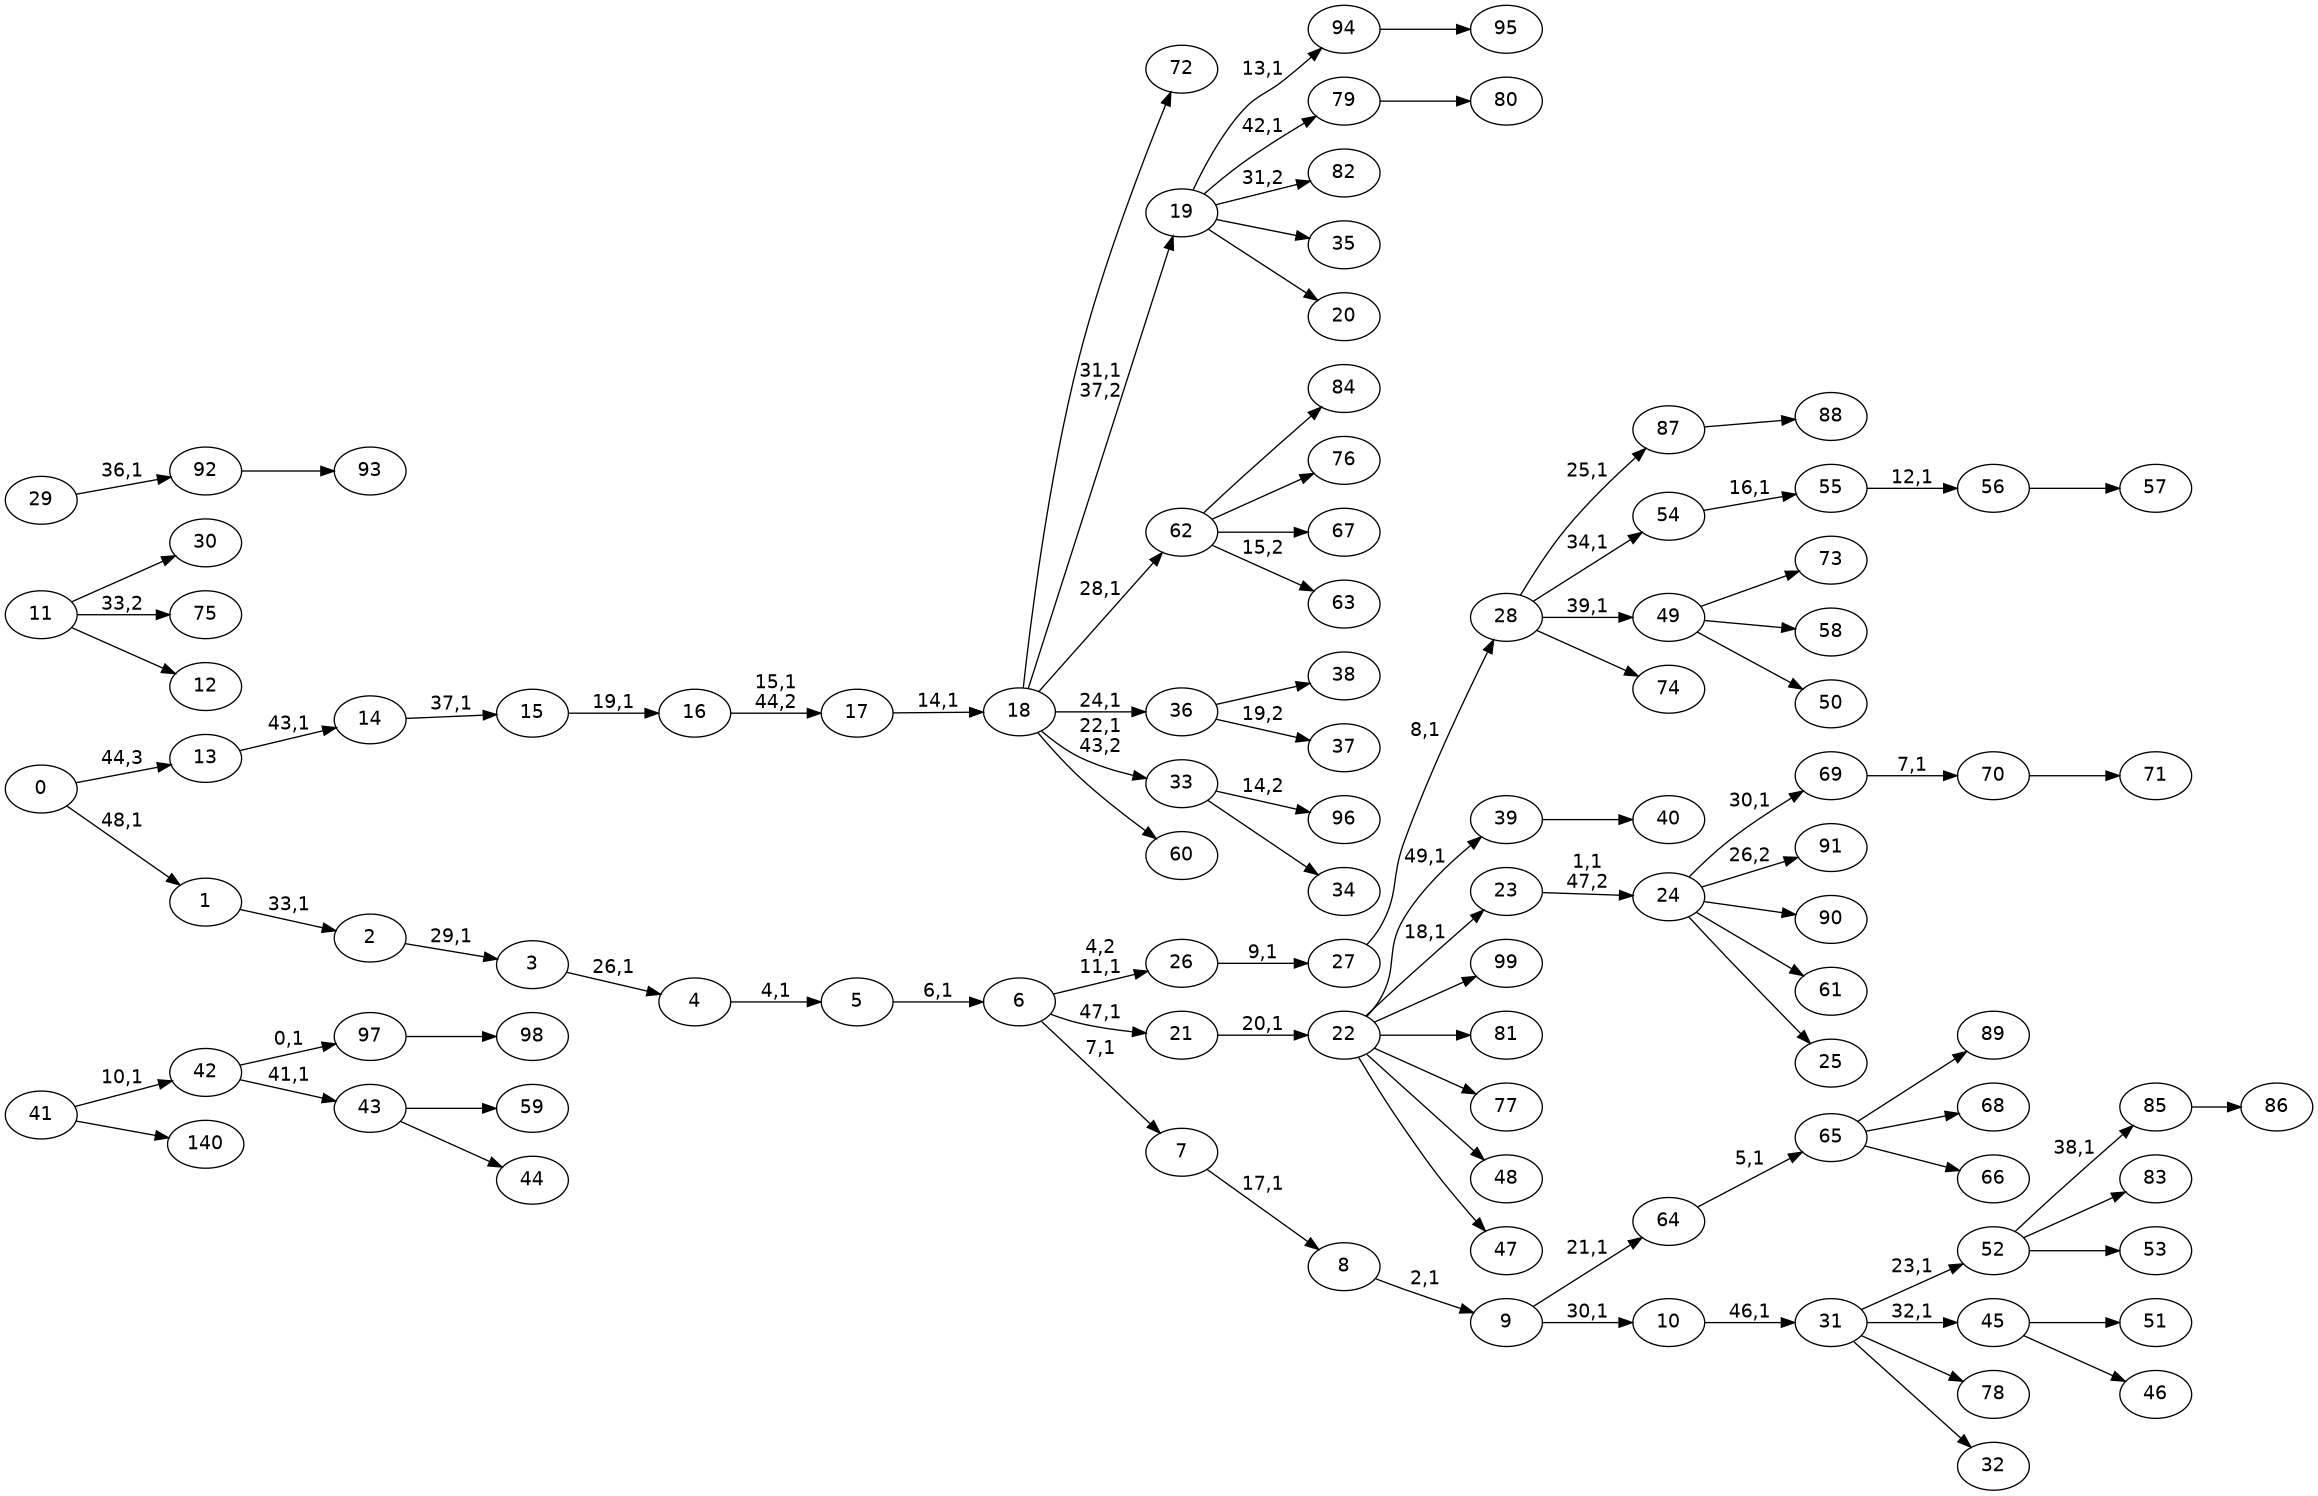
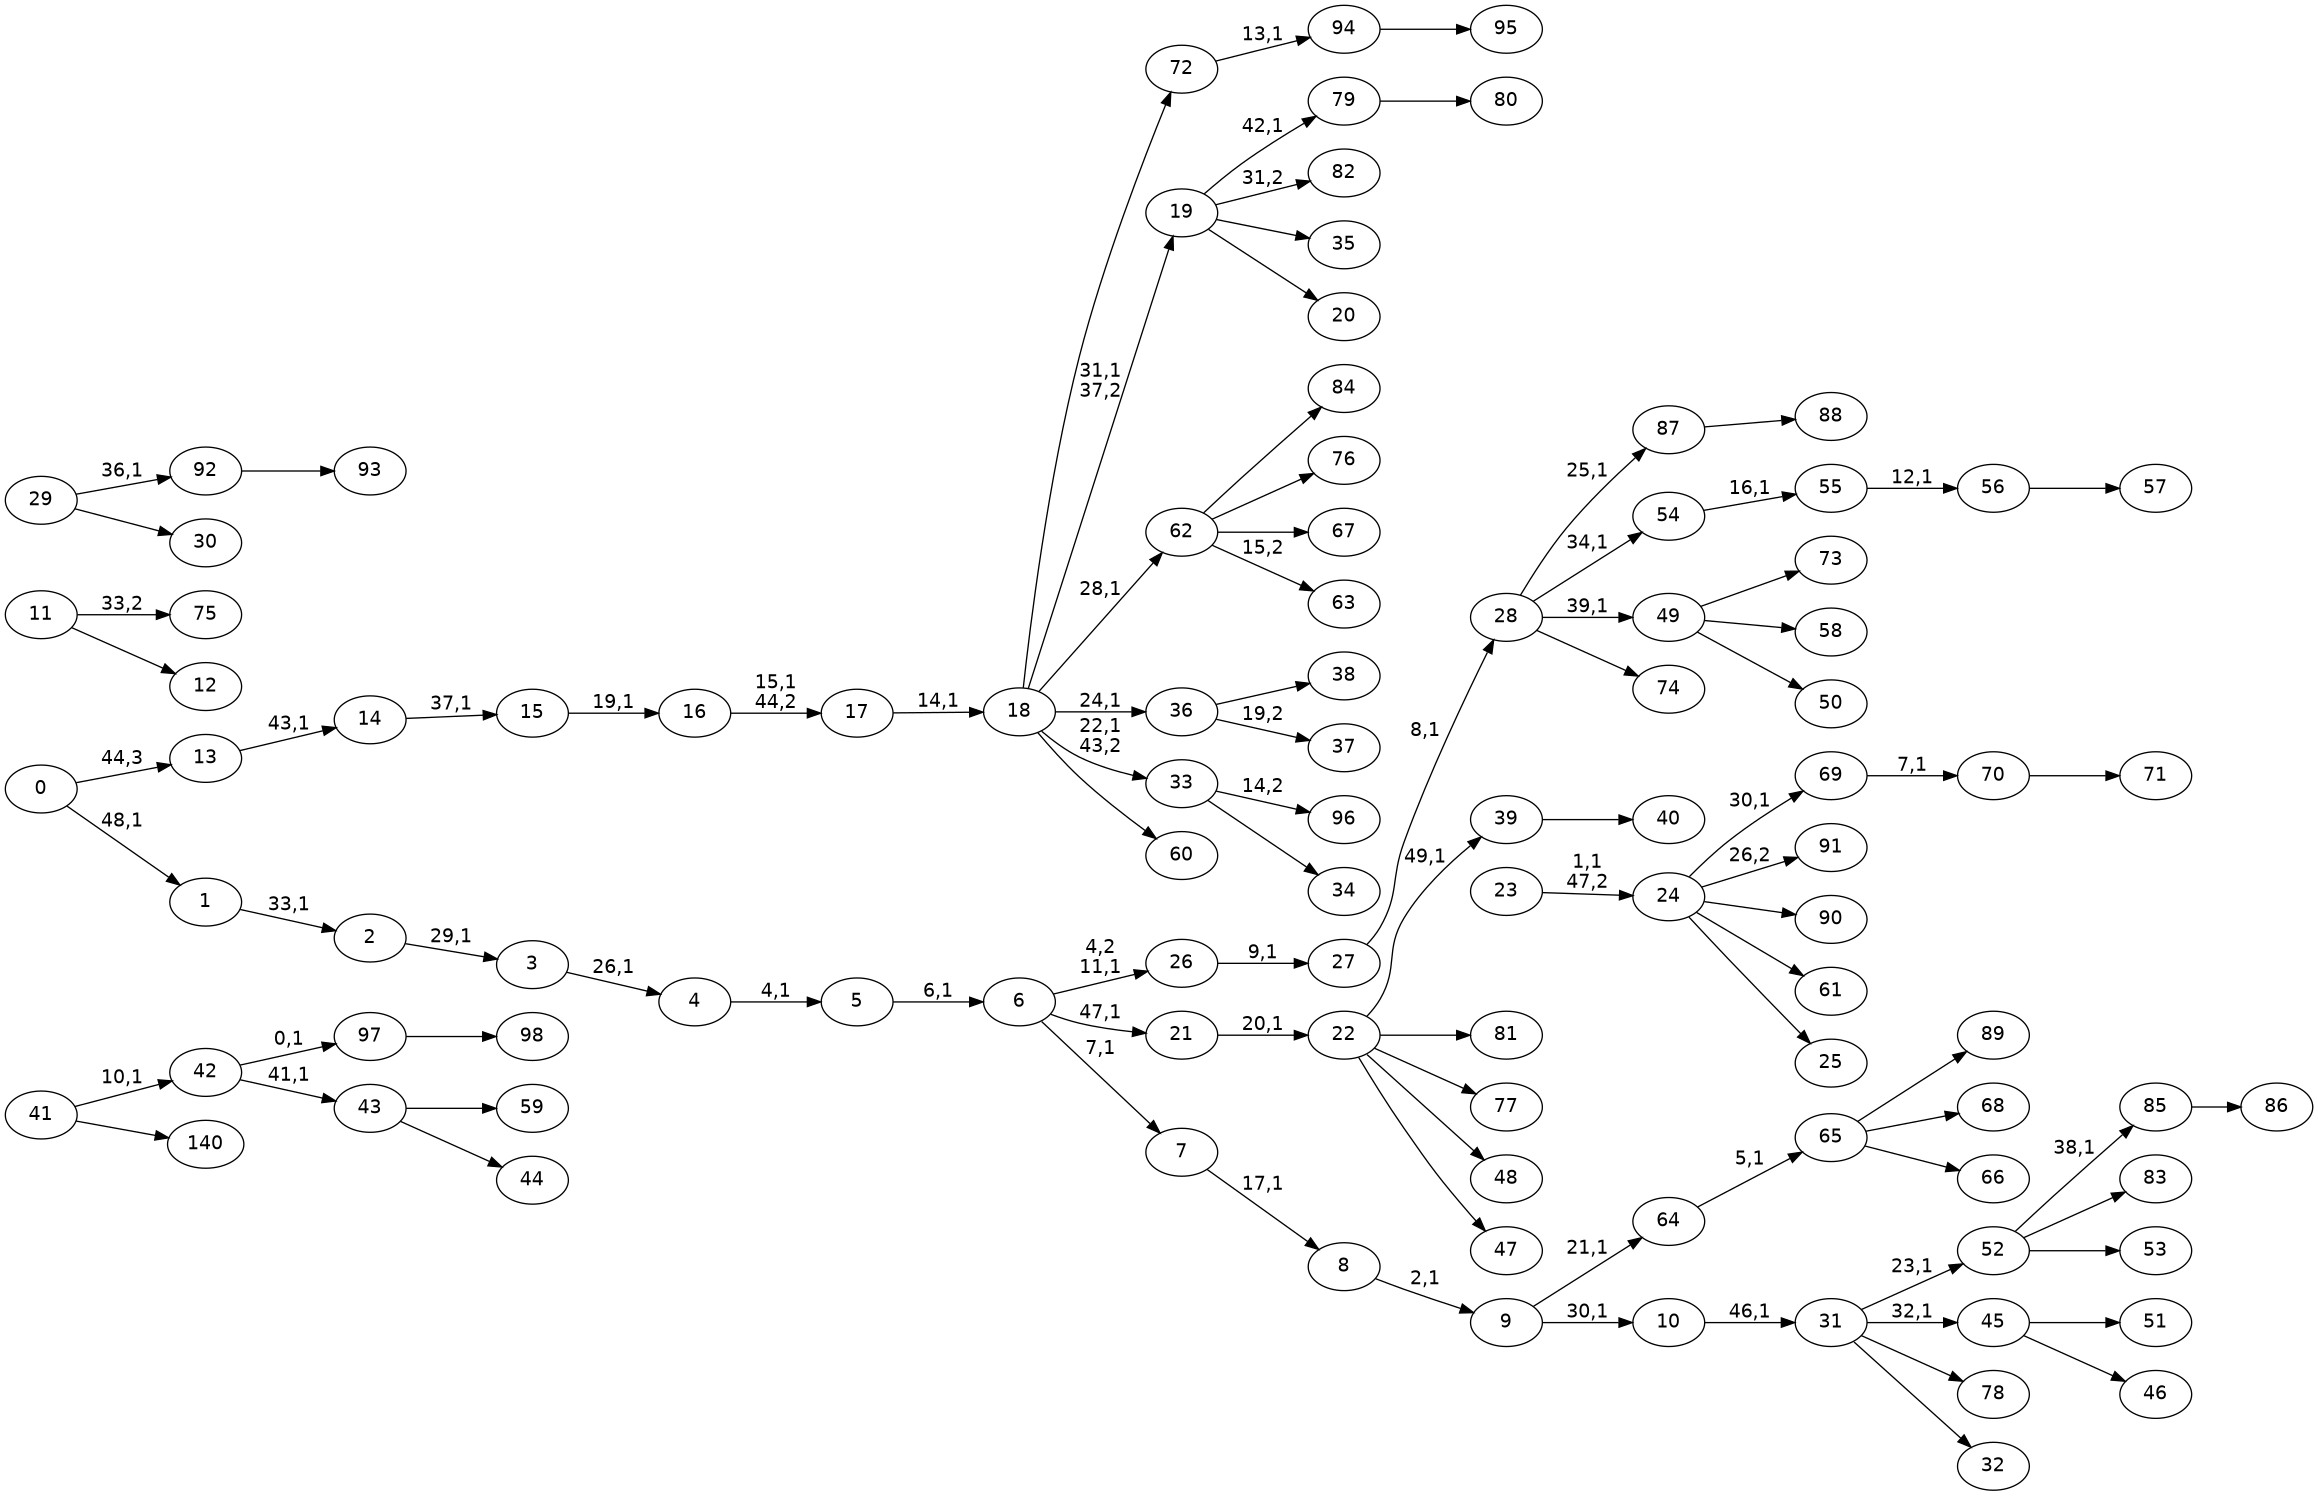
edge "19" -> "94": now "72" -> "94"
edge "11" -> "30": now "29" -> "30"
node "99": removed
edge "22" -> "23": removed, label "18,1"
